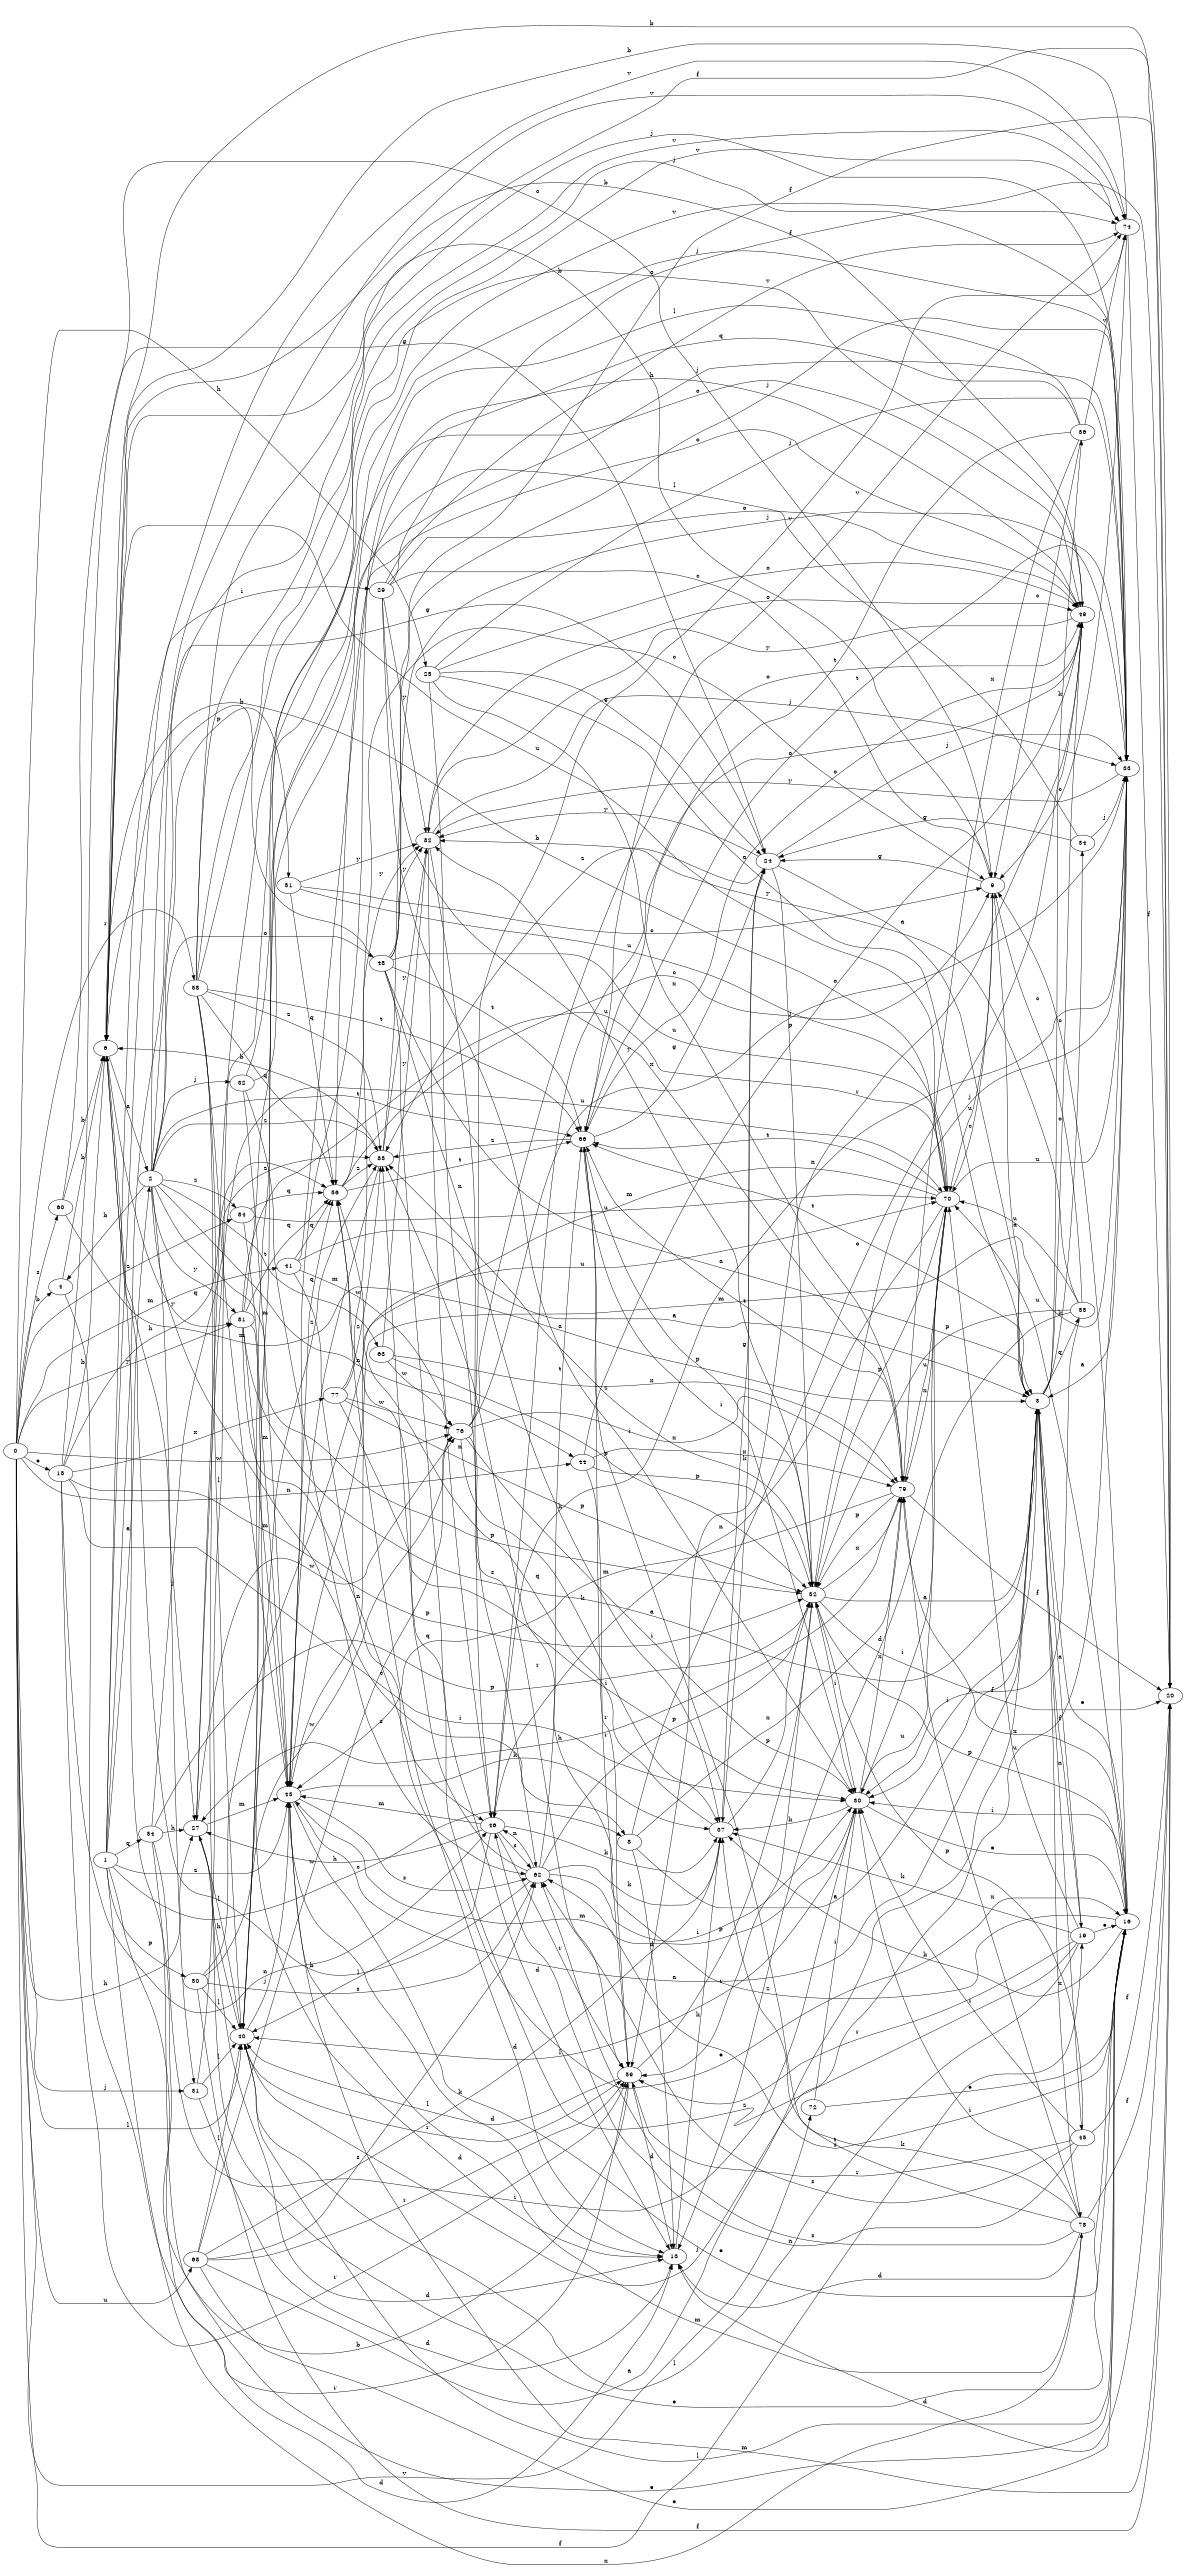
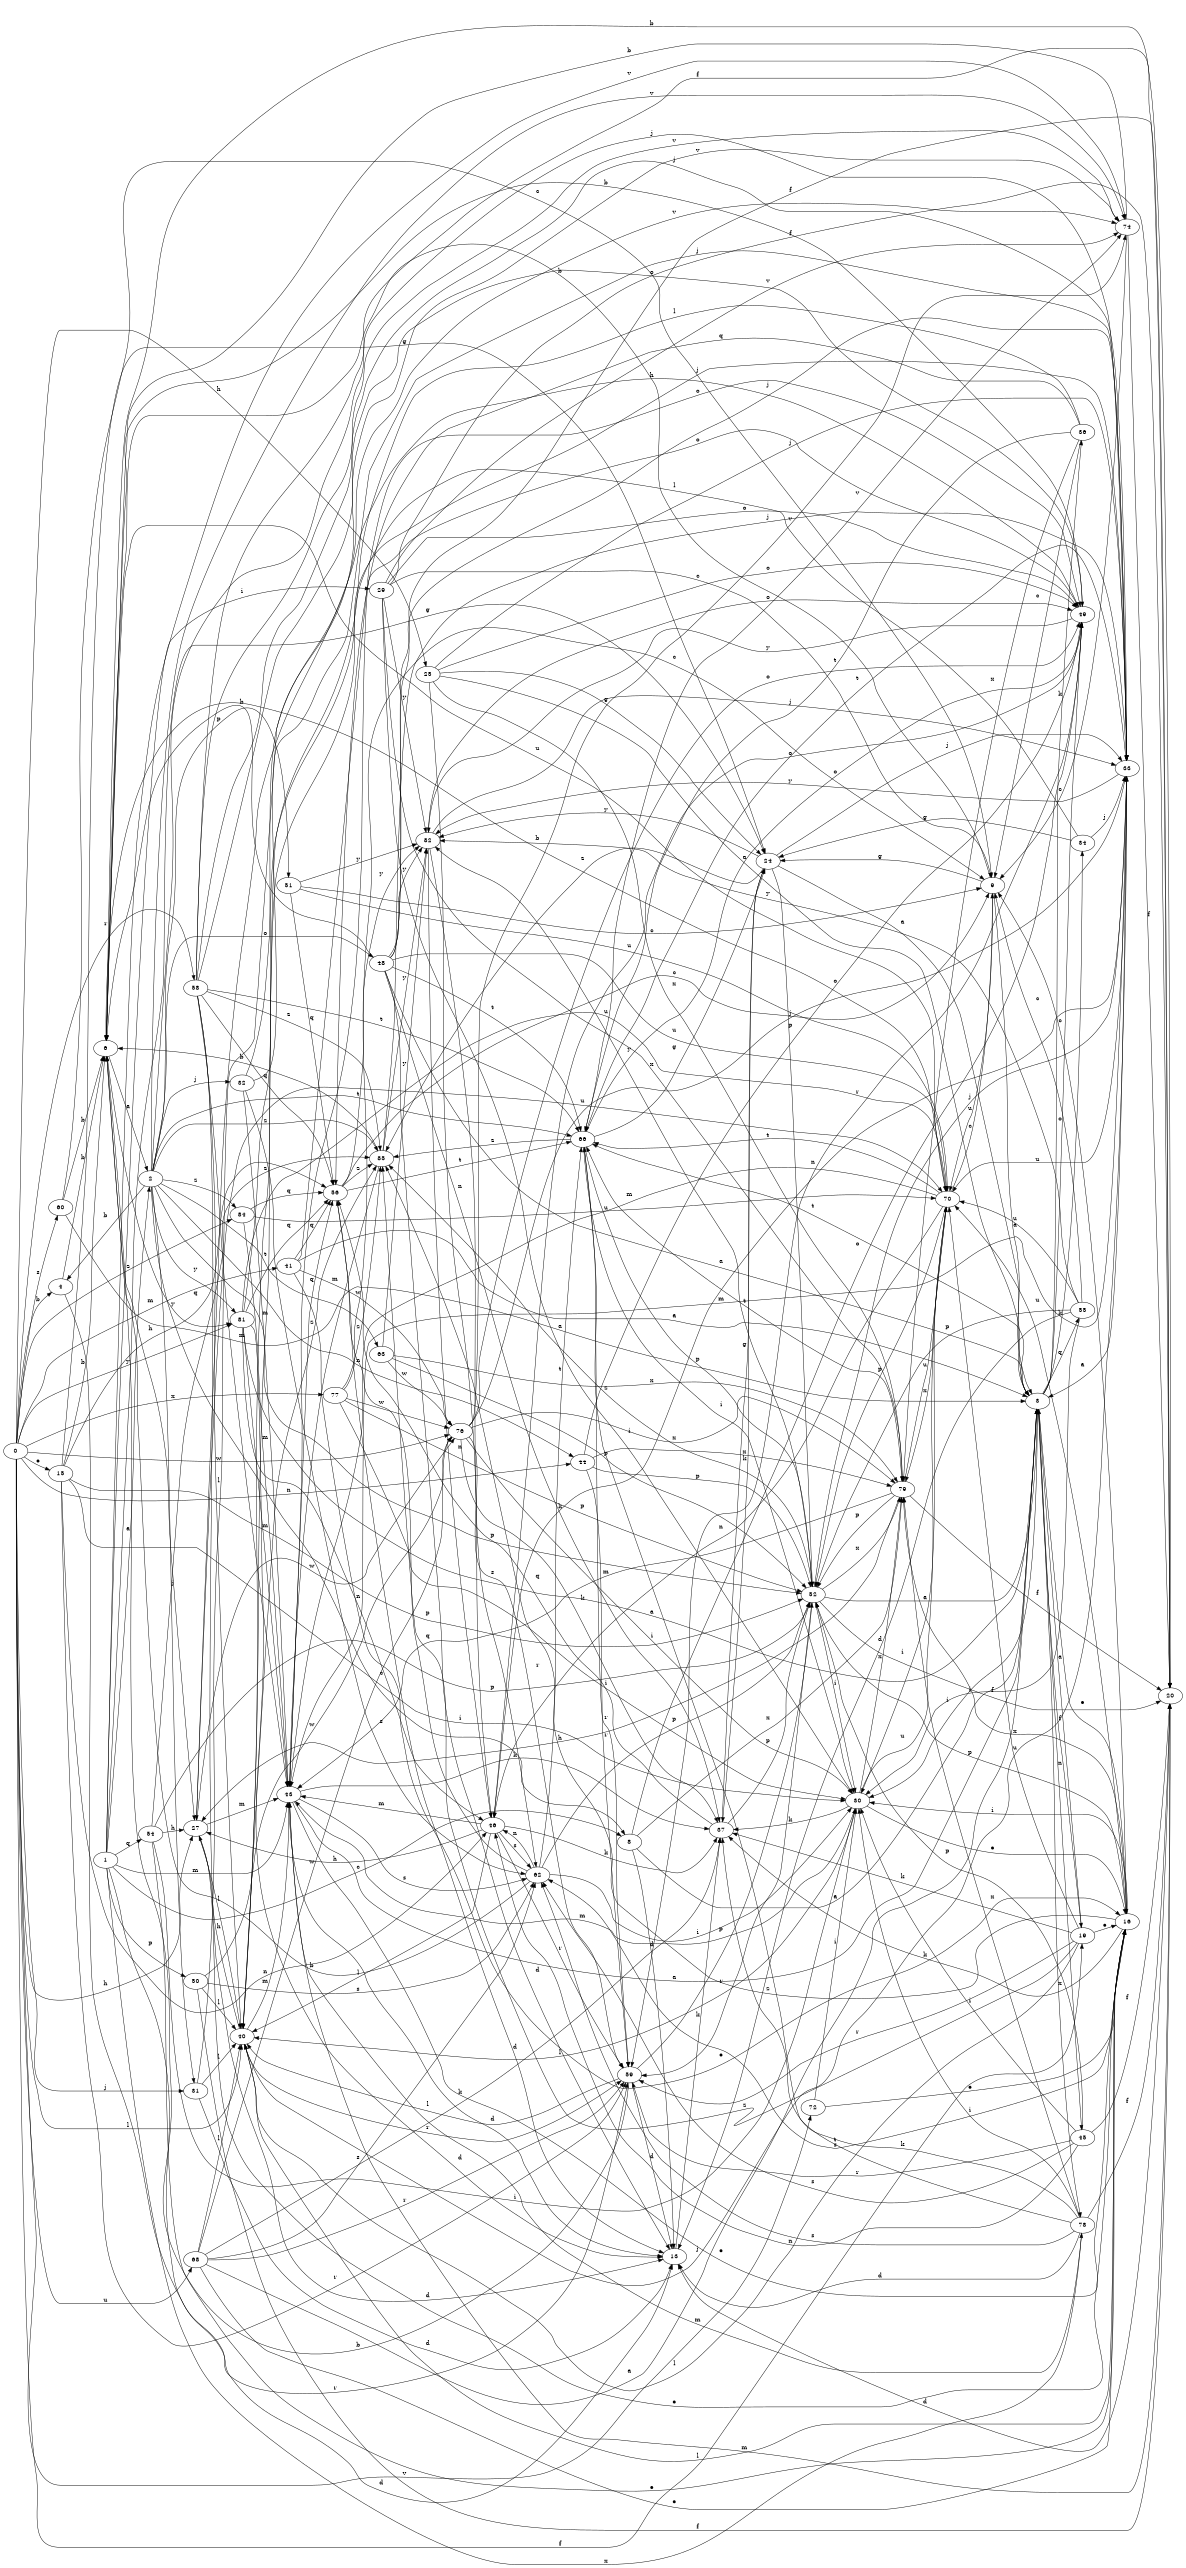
edge "36" -> "74": removed, label "v"
edge "50" -> "70": removed, label "u"
edge "15" -> "77": now "0" -> "77"
edge "1" -> "43": label "z" -> "m"
edge "62" -> "37": removed, label "k"
edge "40" -> "43": label "j" -> "m"
